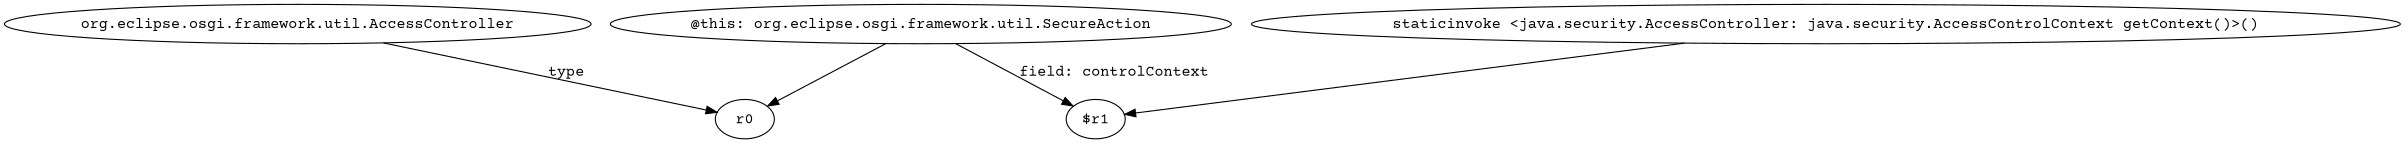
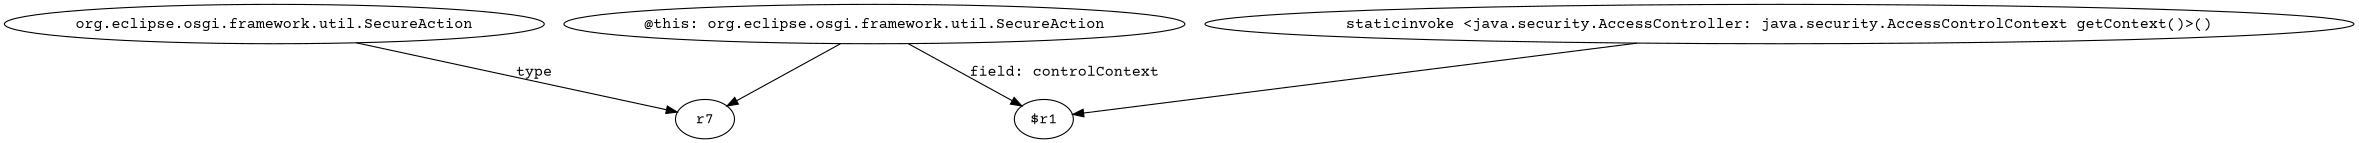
node "org.eclipse.osgi.framework.util.AccessController": label "org.eclipse.osgi.framework.util.AccessController" -> "org.eclipse.osgi.framework.util.SecureAction"
node "r0": label "r0" -> "r7"
